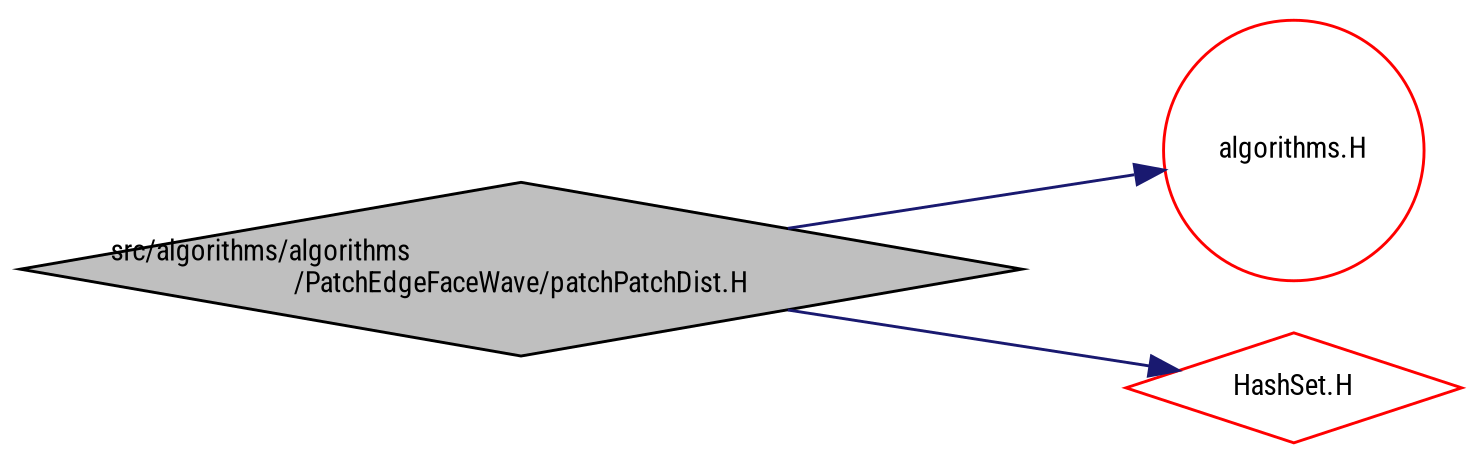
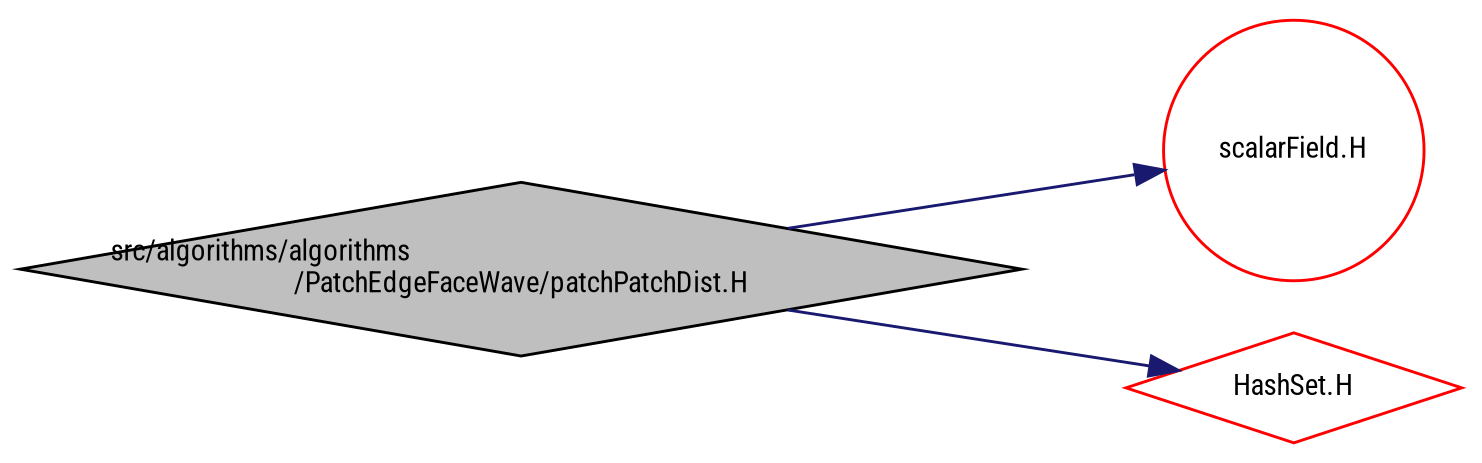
node "algorithms.H": label "algorithms.H" -> "scalarField.H"
